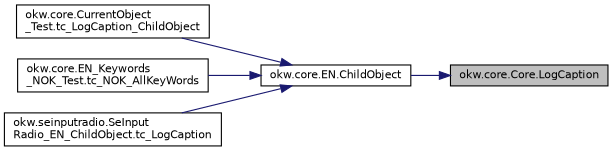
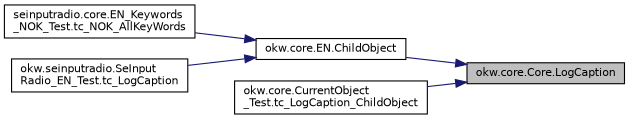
edge "okw.core.CurrentObject _Test.tc_LogCaption_ChildObject" -> "okw.core.EN.ChildObject": now "okw.core.CurrentObject _Test.tc_LogCaption_ChildObject" -> "okw.core.Core.LogCaption"
node "okw.core.EN_Keywords _NOK_Test.tc_NOK_AllKeyWords": label "okw.core.EN_Keywords _NOK_Test.tc_NOK_AllKeyWords" -> "seinputradio.core.EN_Keywords _NOK_Test.tc_NOK_AllKeyWords"
node "okw.seinputradio.SeInput Radio_EN_ChildObject.tc_LogCaption": label "okw.seinputradio.SeInput Radio_EN_ChildObject.tc_LogCaption" -> "okw.seinputradio.SeInput Radio_EN_Test.tc_LogCaption"
